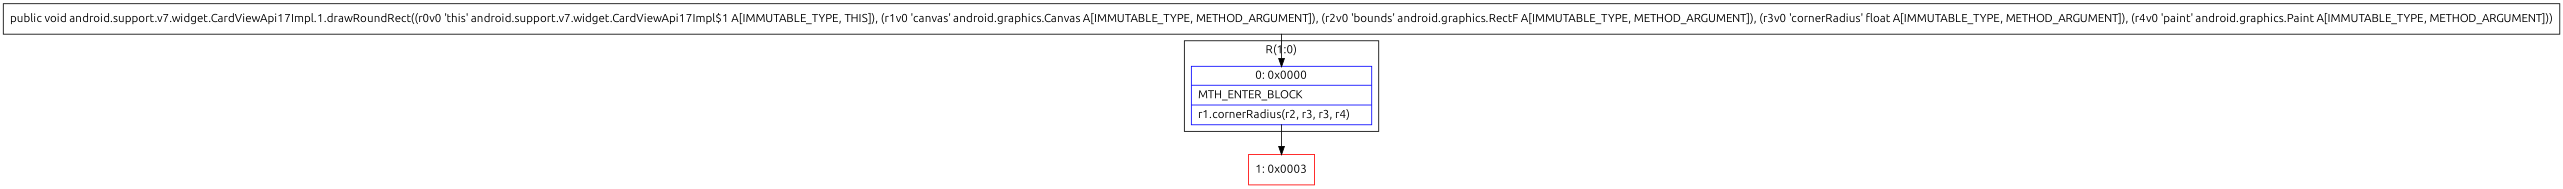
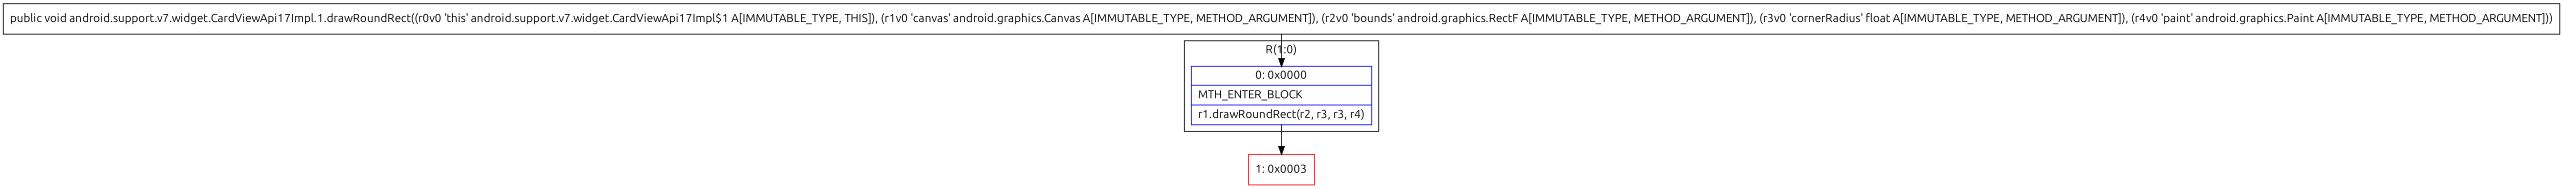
node "0: 0x0000": text "r1.cornerRadius(r2, r3, r3, r4)" -> "r1.drawRoundRect(r2, r3, r3, r4)"
